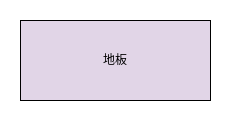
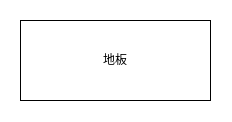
node "地板": fillcolor #e1d5e7 -> #ffffff
